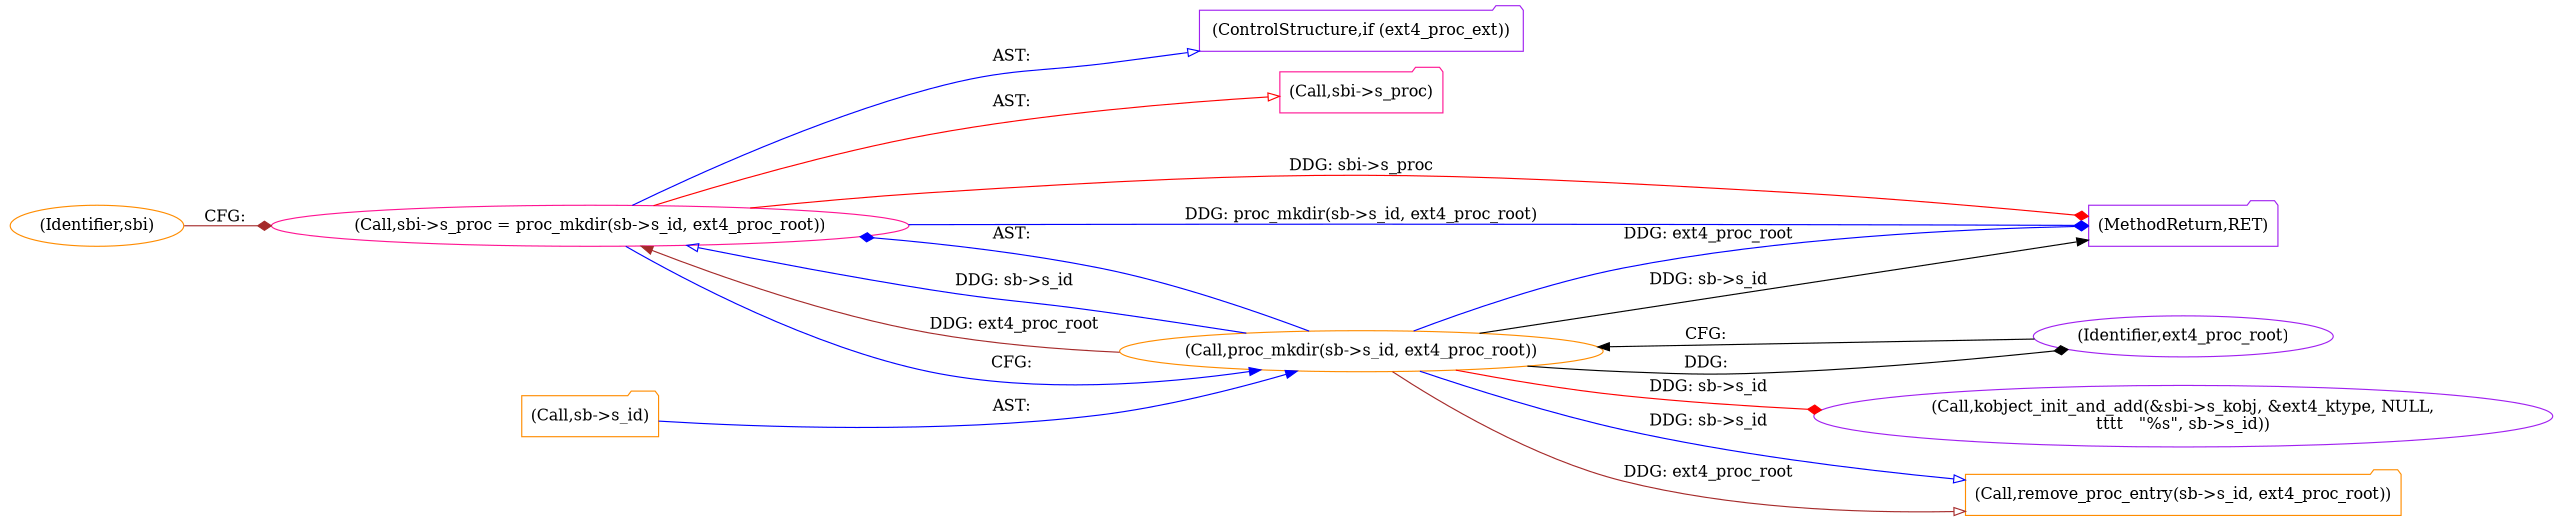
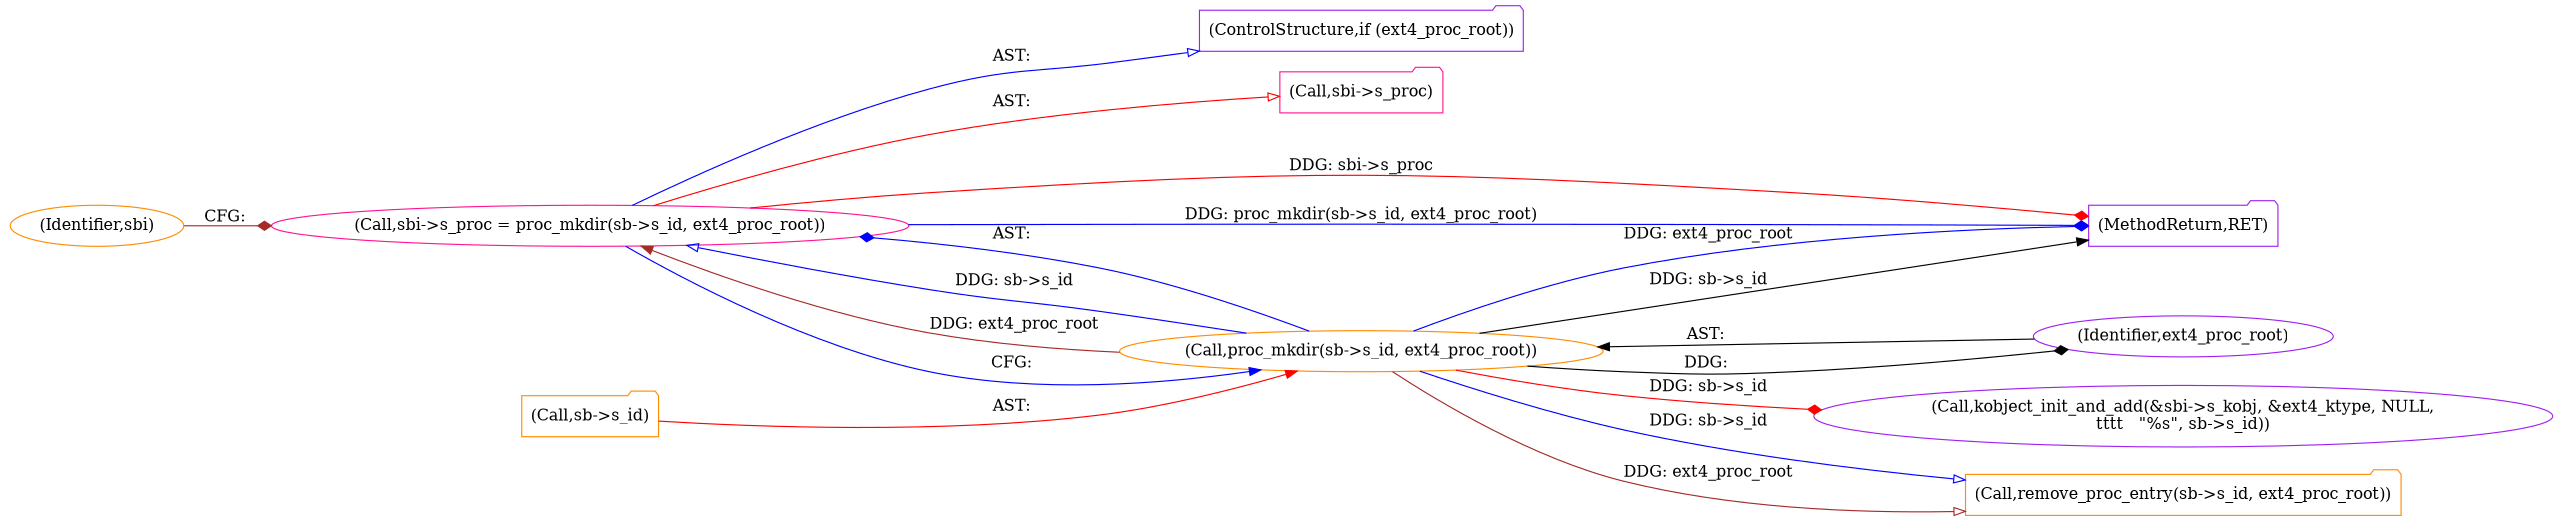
node "(ControlStructure,if (ext4_proc_ext))": label "(ControlStructure,if (ext4_proc_ext))" -> "(ControlStructure,if (ext4_proc_root))"
edge "(Identifier,ext4_proc_root)" -> "(Call,proc_mkdir(sb->s_id, ext4_proc_root))": label "CFG: " -> "AST: "
edge "(Call,sb->s_id)" -> "(Call,proc_mkdir(sb->s_id, ext4_proc_root))": color blue -> red
